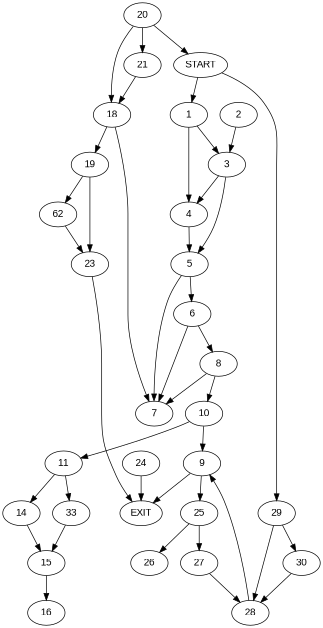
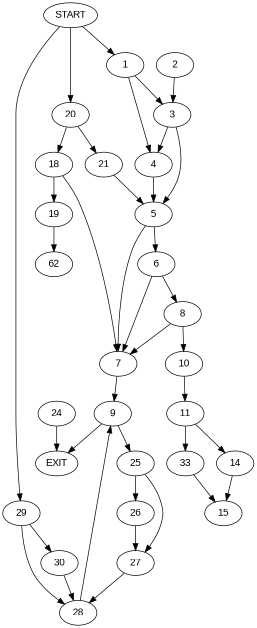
edge "20" -> "START": reversed
edge "21" -> "18": now "21" -> "5"
node "23": removed
edge "10" -> "9": now "7" -> "9"
edge "26" -> "27": added
node "16": removed
